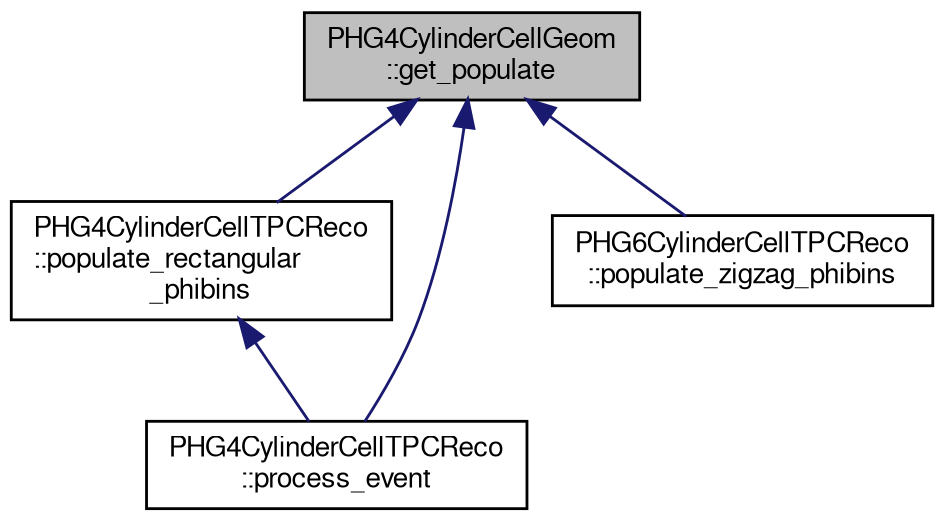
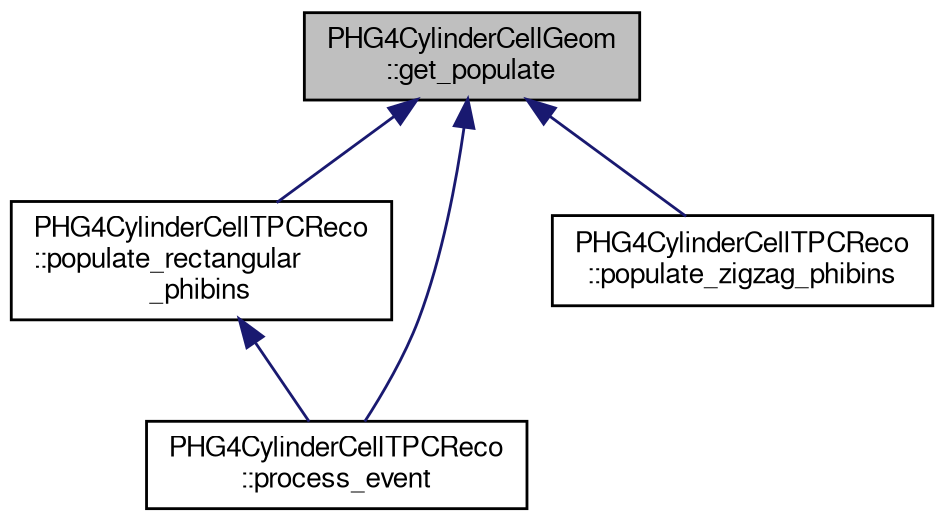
node "PHG6CylinderCellTPCReco ::populate_zigzag_phibins": label "PHG6CylinderCellTPCReco ::populate_zigzag_phibins" -> "PHG4CylinderCellTPCReco ::populate_zigzag_phibins"
